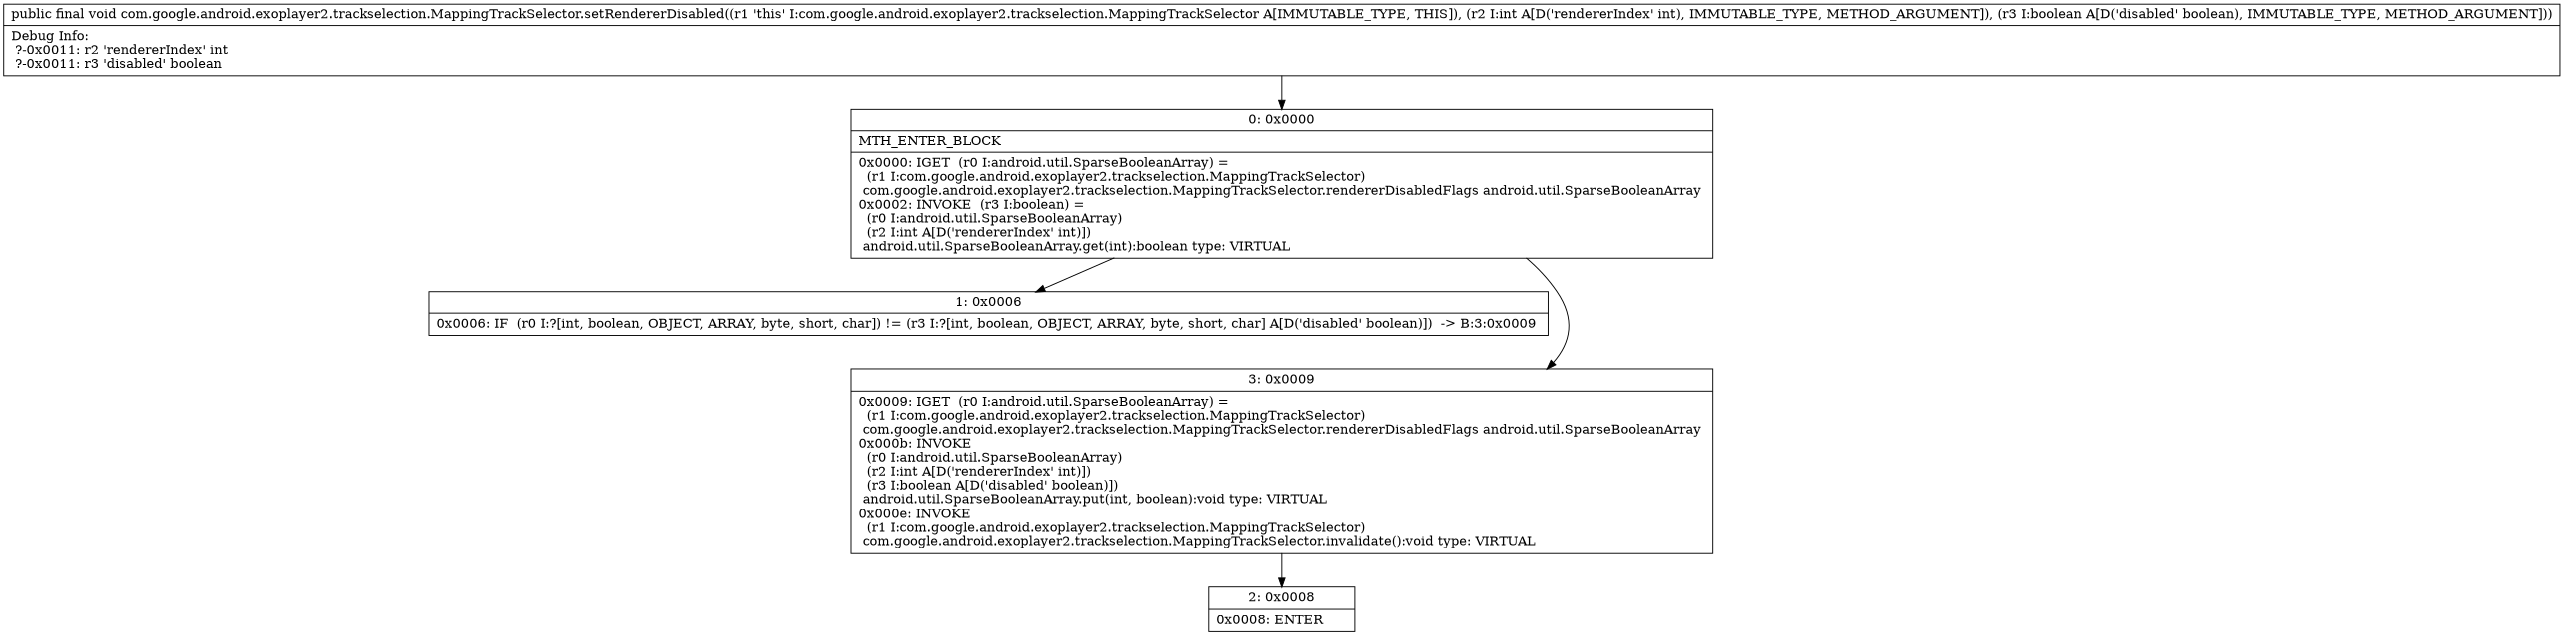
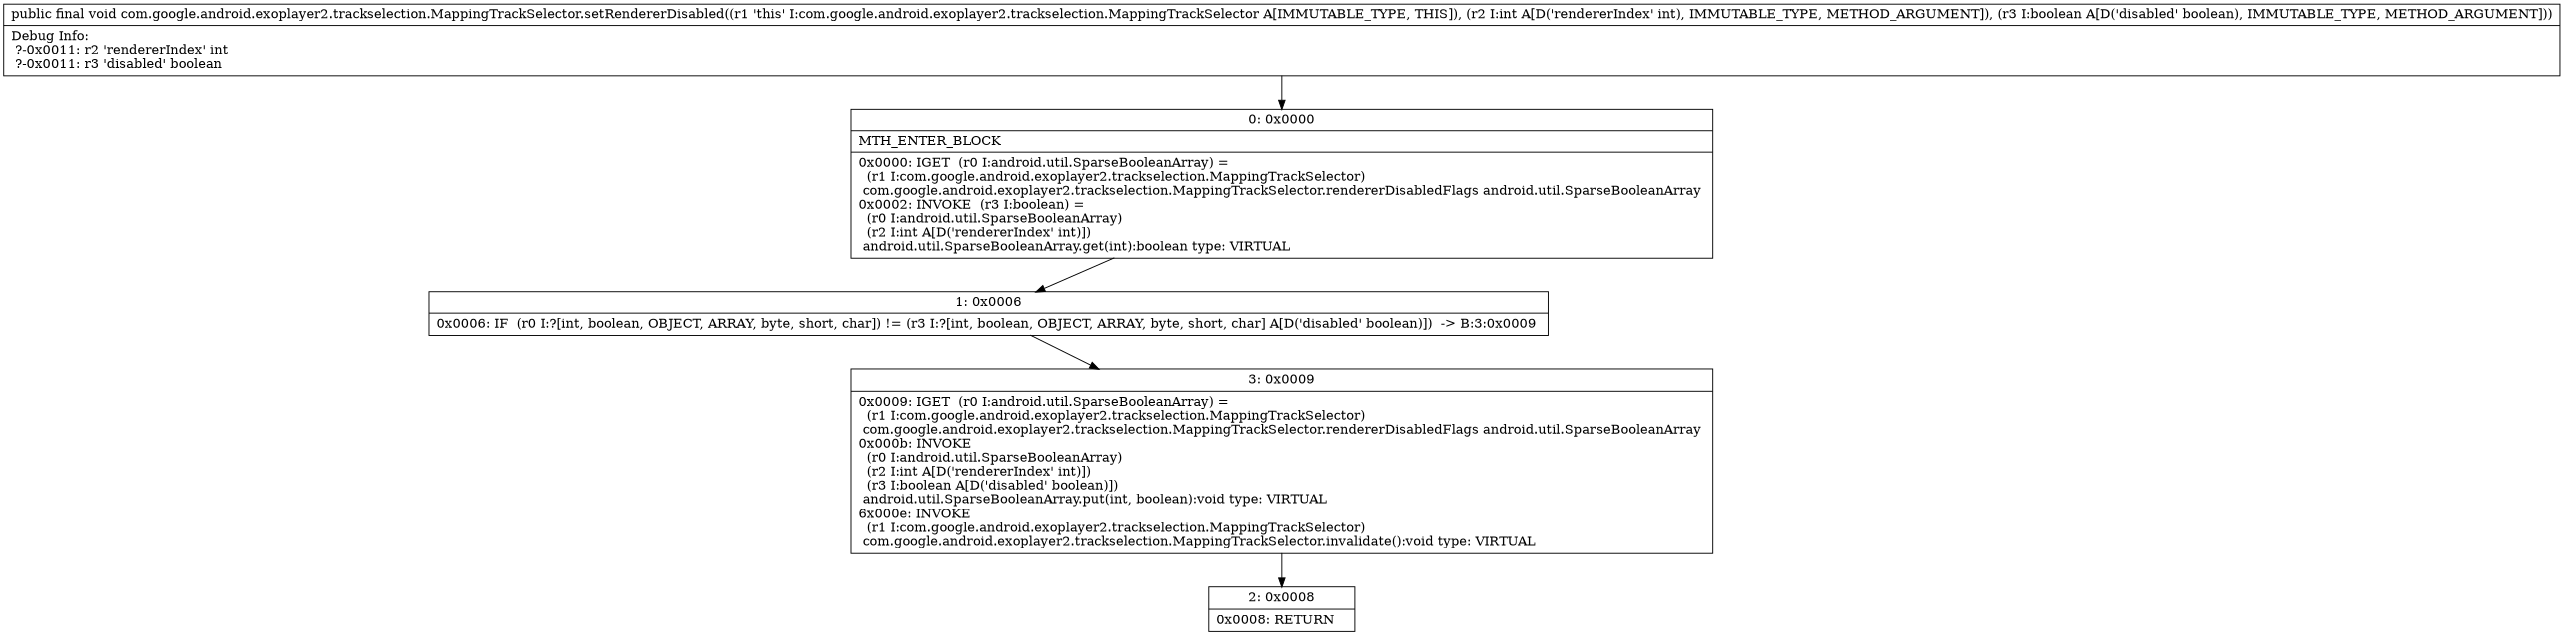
edge "0: 0x0000" -> "3: 0x0009": now "1: 0x0006" -> "3: 0x0009"
node "3: 0x0009": text "0x000e: INVOKE" -> "6x000e: INVOKE"
node "2: 0x0008": text "0x0008: ENTER" -> "0x0008: RETURN"
